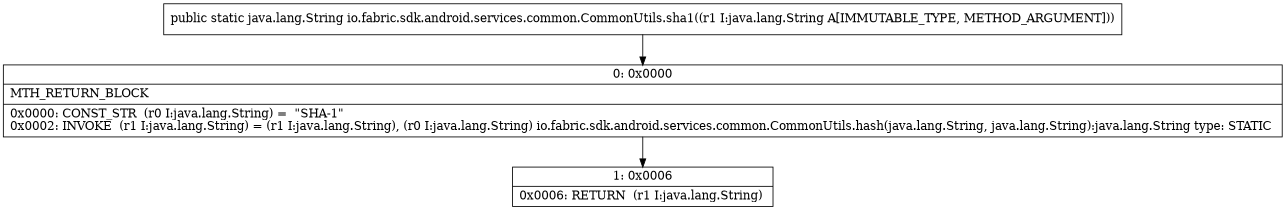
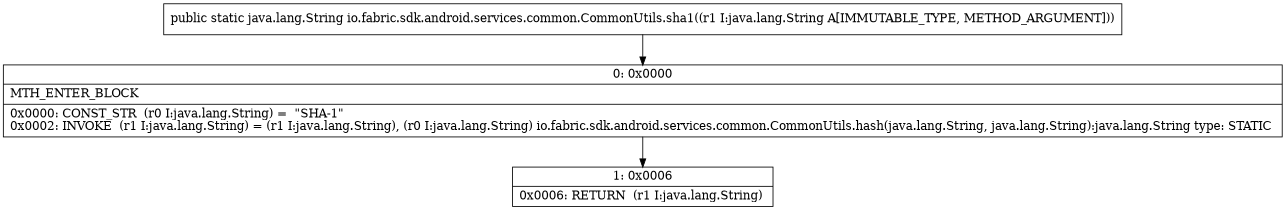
node "0: 0x0000": text "MTH_RETURN_BLOCK" -> "MTH_ENTER_BLOCK"
